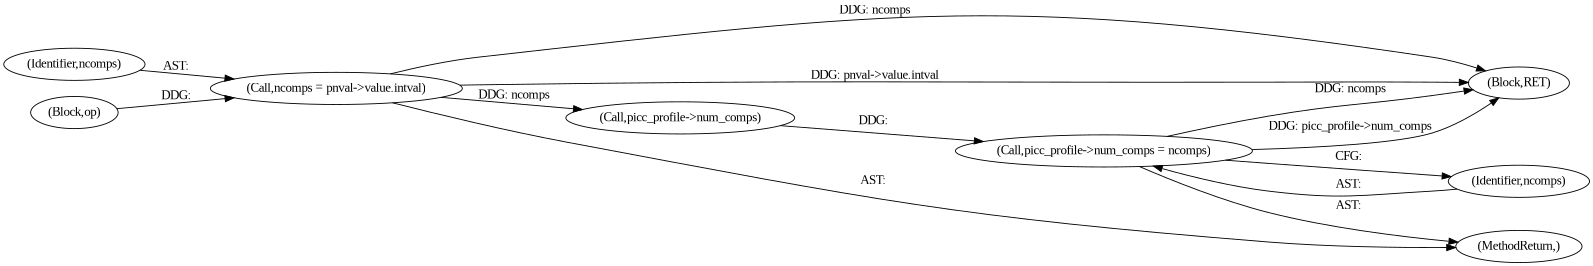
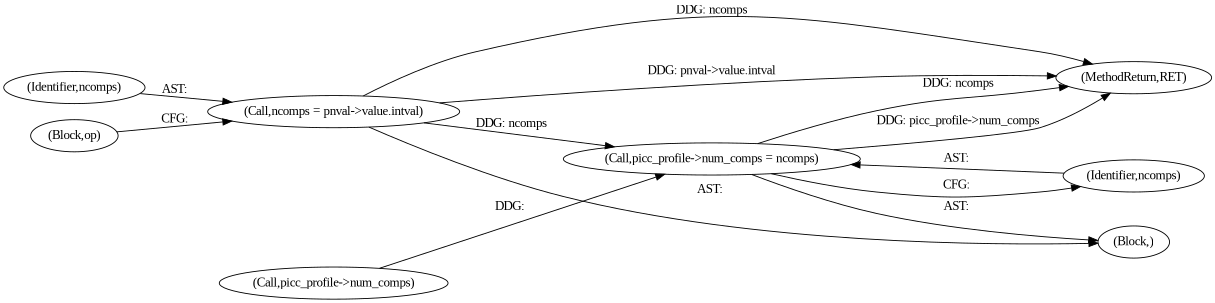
node "(Block,RET)": label "(Block,RET)" -> "(MethodReturn,RET)"
edge "(Block,op)" -> "(Call,ncomps = pnval->value.intval)": label "DDG: " -> "CFG: "
edge "(Call,ncomps = pnval->value.intval)" -> "(Call,picc_profile->num_comps)": now "(Call,ncomps = pnval->value.intval)" -> "(Call,picc_profile->num_comps = ncomps)"
node "(MethodReturn,)": label "(MethodReturn,)" -> "(Block,)"
